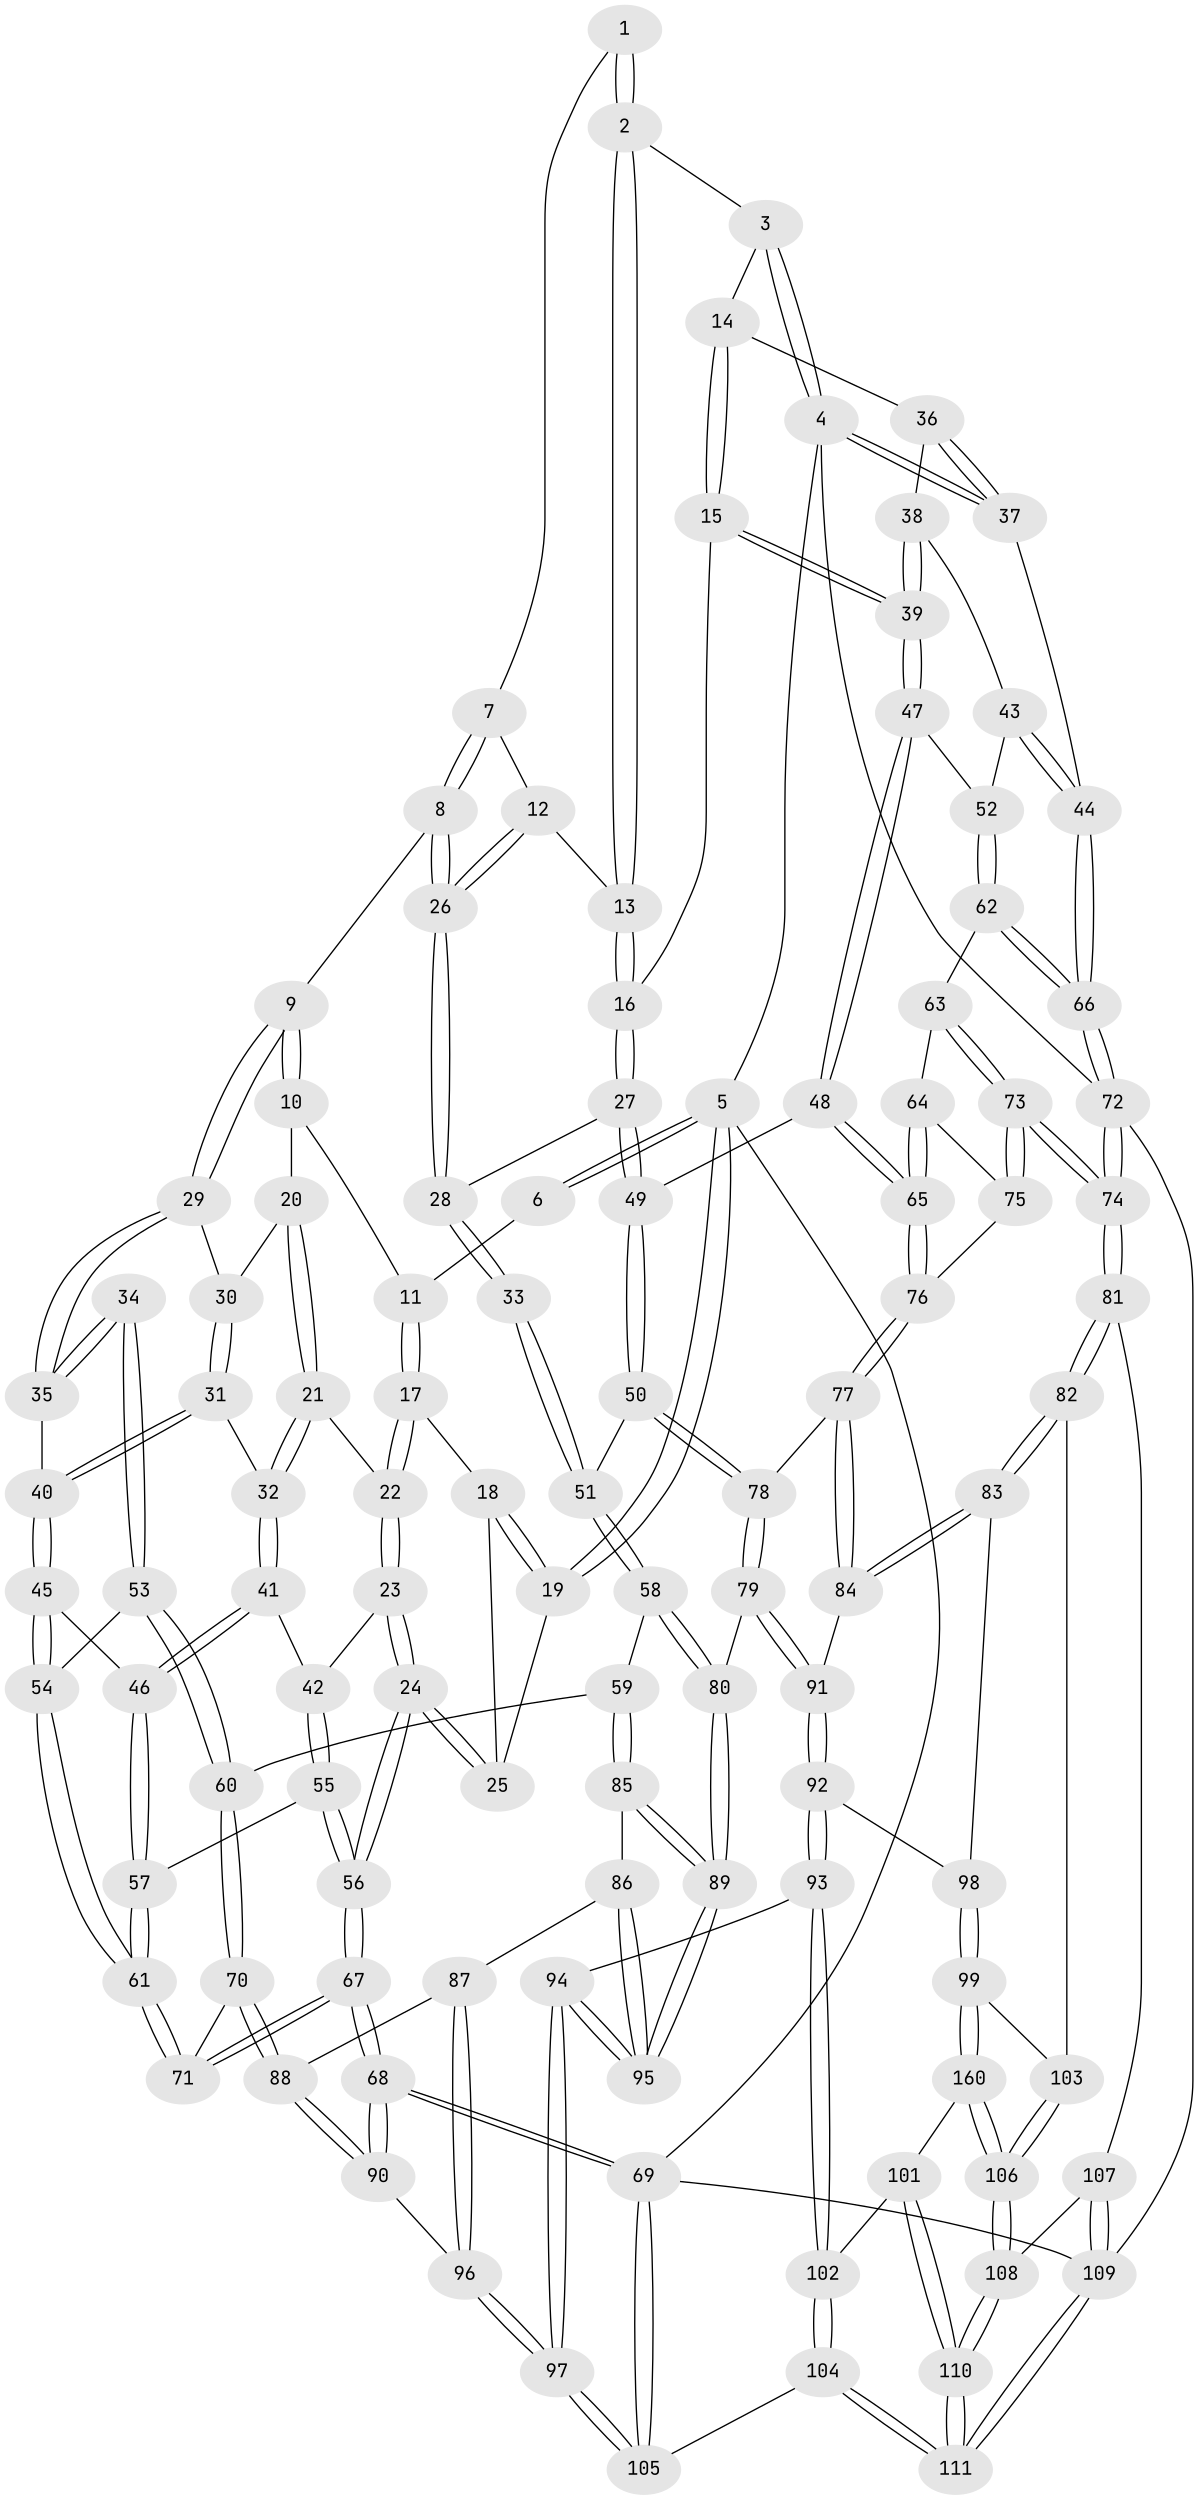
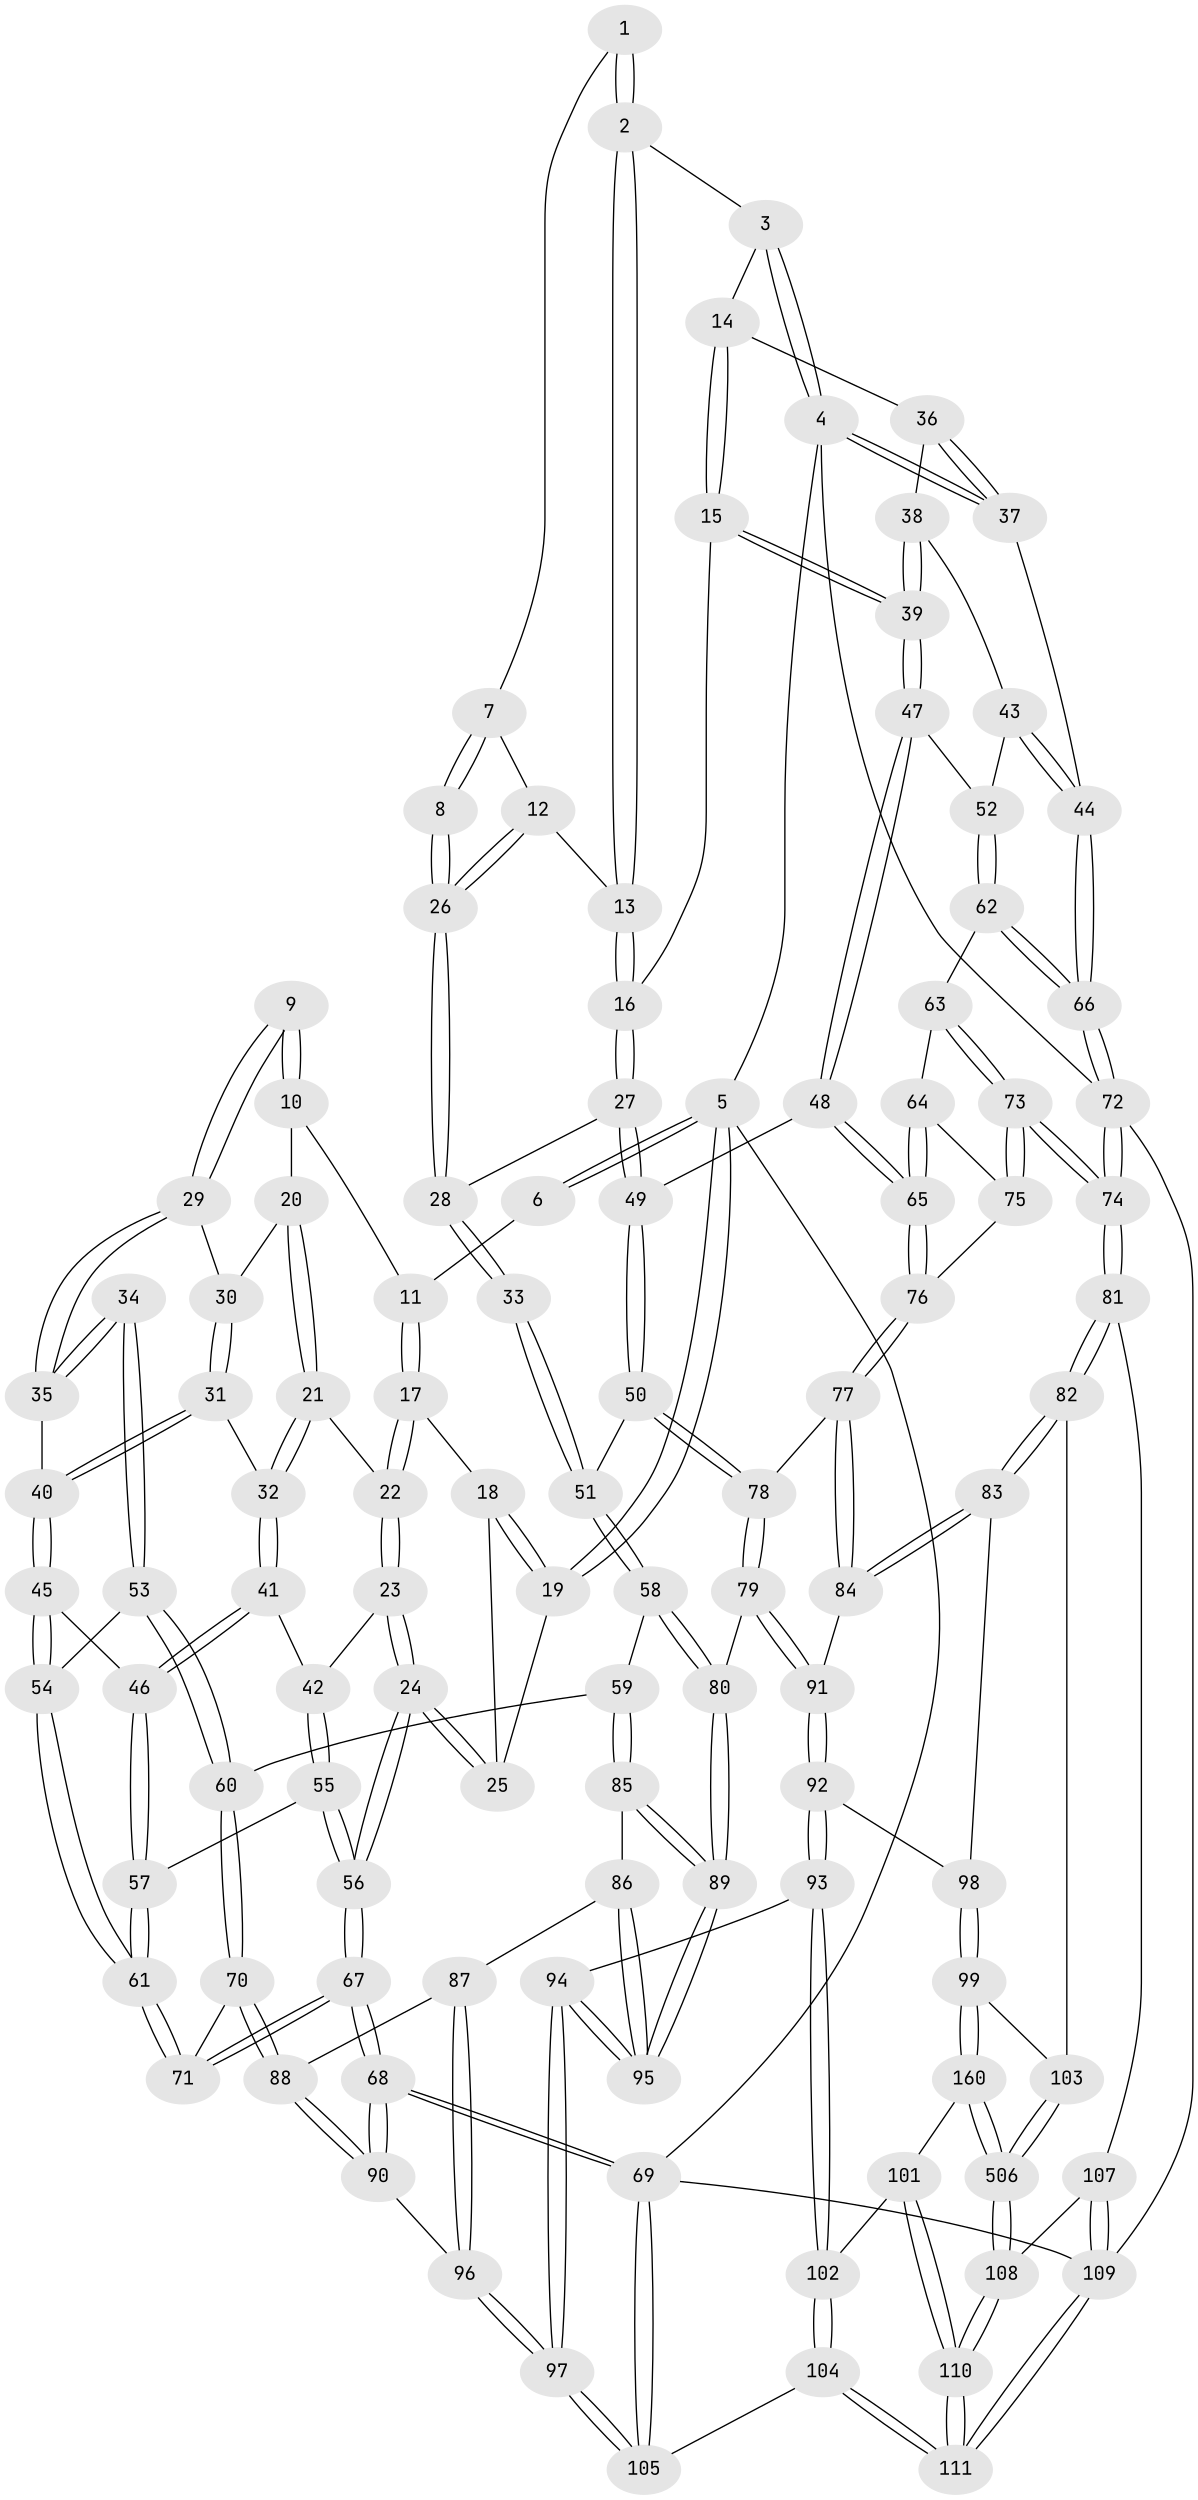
edge "8" -- "9": removed
node "106": label "106" -> "506"
